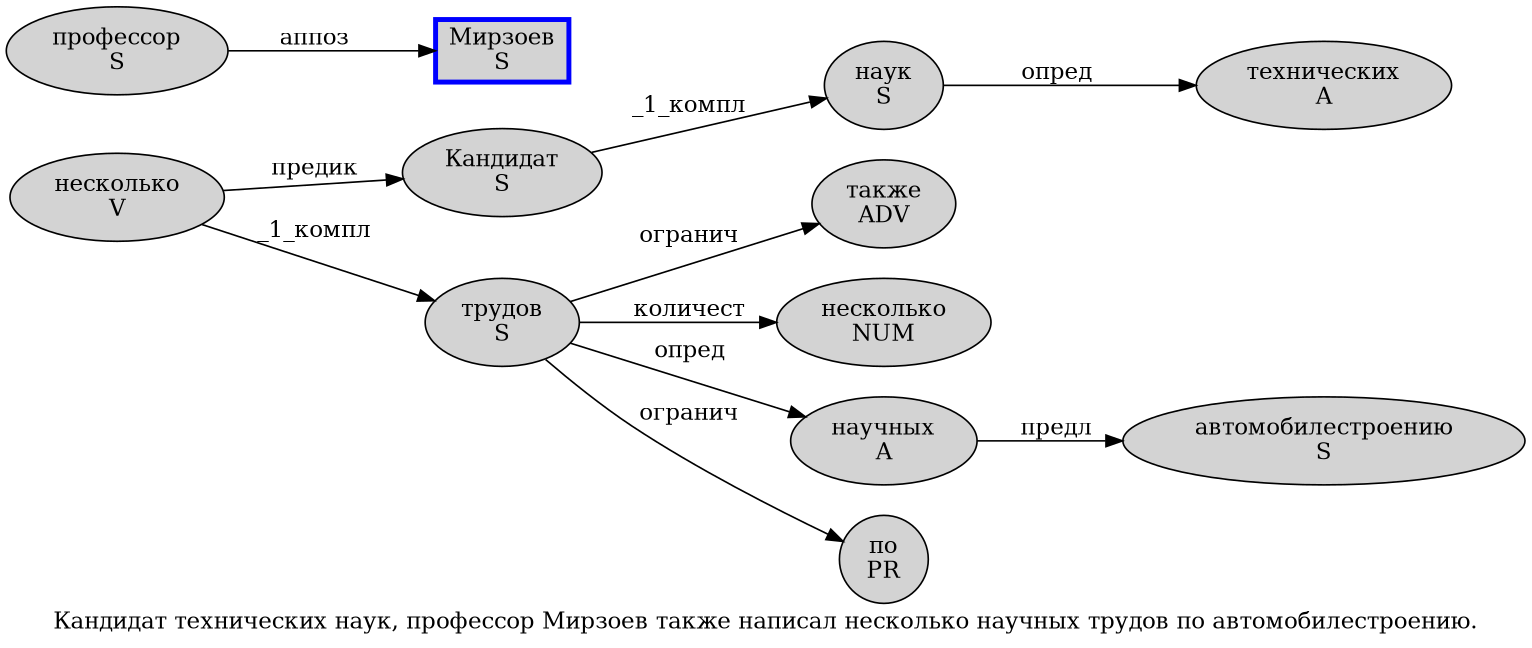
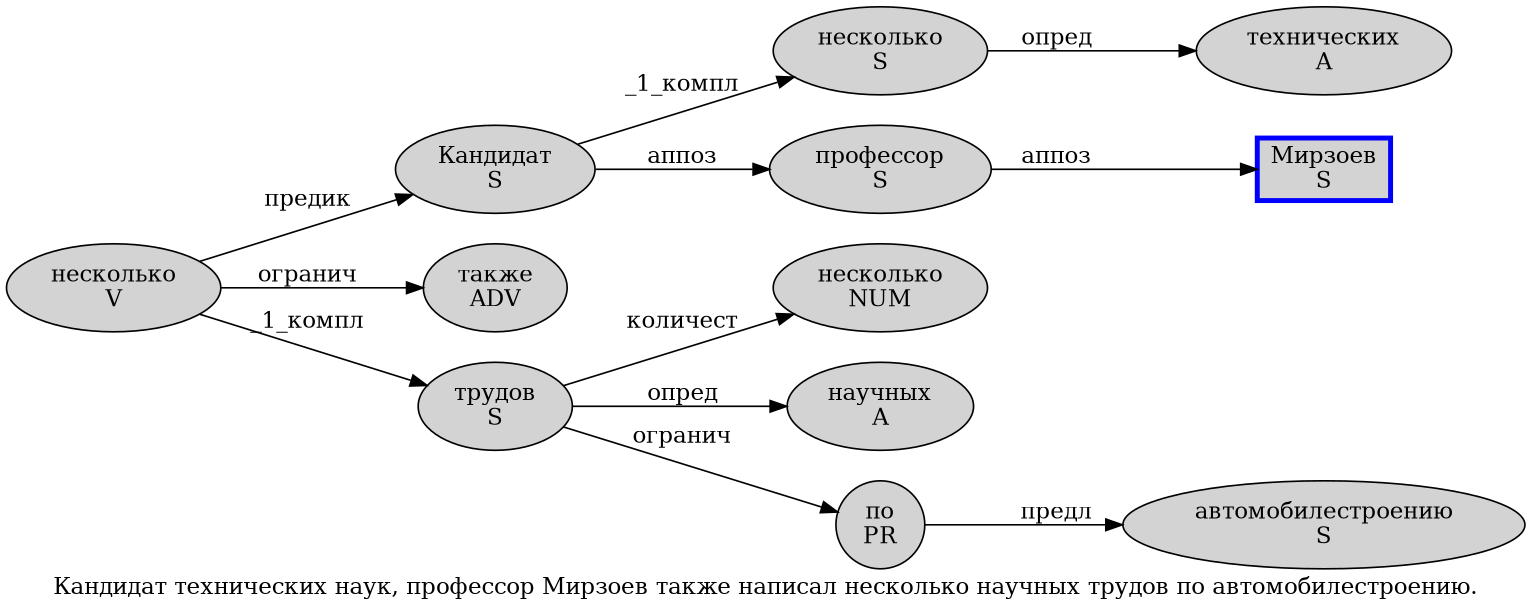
node "наук S": label "наук S" -> "несколько S"
edge "Кандидат S" -> "профессор S": added, label "аппоз"
edge "трудов S" -> "также ADV": now "несколько V" -> "также ADV"
edge "научных A" -> "автомобилестроению S": now "по PR" -> "автомобилестроению S"
